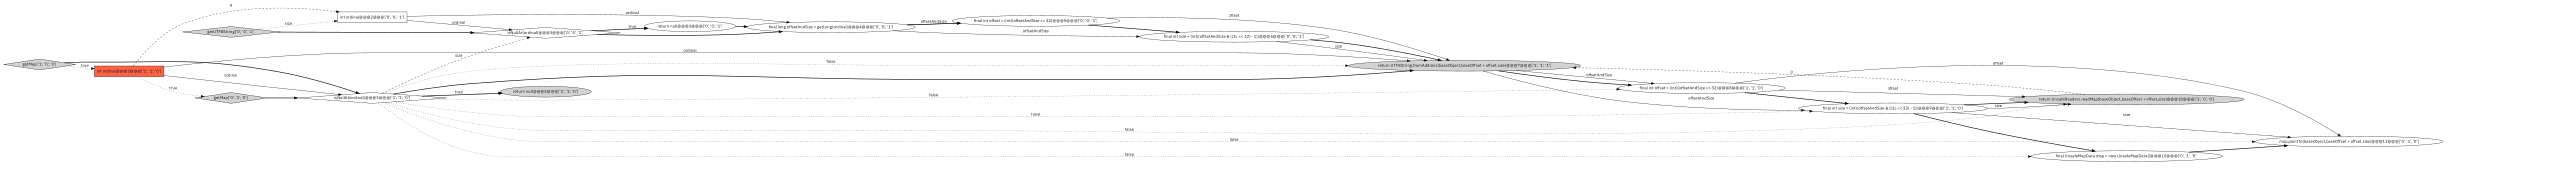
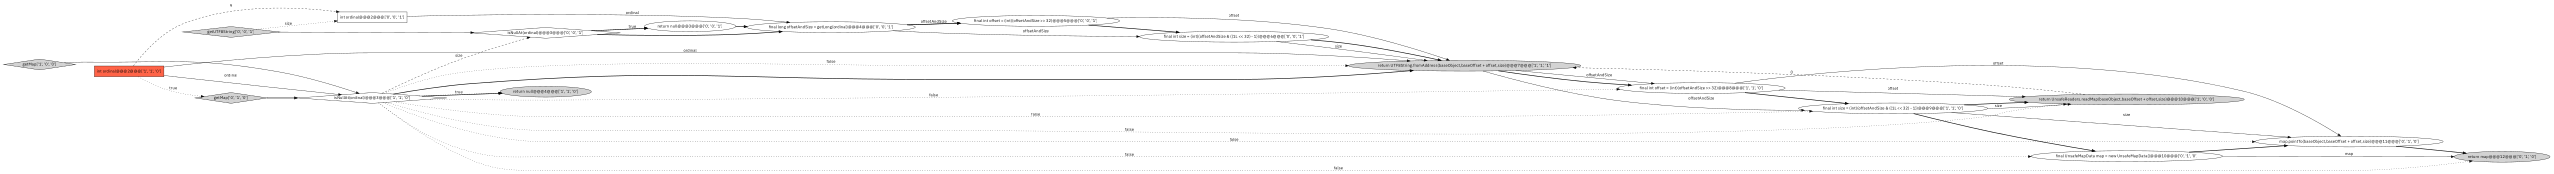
edge "int ordinal@@@2@@@['0', '0', '1']" -> "isNullAt(ordinal)@@@3@@@['0', '0', '1']": removed, label "ordinal"
edge "getUTF8String['0', '0', '1']" -> "isNullAt(ordinal)@@@3@@@['0', '0', '1']": style bold -> solid
edge "getMap['1', '0', '0']" -> "isNullAt(ordinal)@@@3@@@['1', '1', '0']": style bold -> solid
edge "getMap['1', '0', '0']" -> "int ordinal@@@2@@@['1', '1', '0']": removed, label "true"
node "return map@@@12@@@['0', '1', '0']": added
